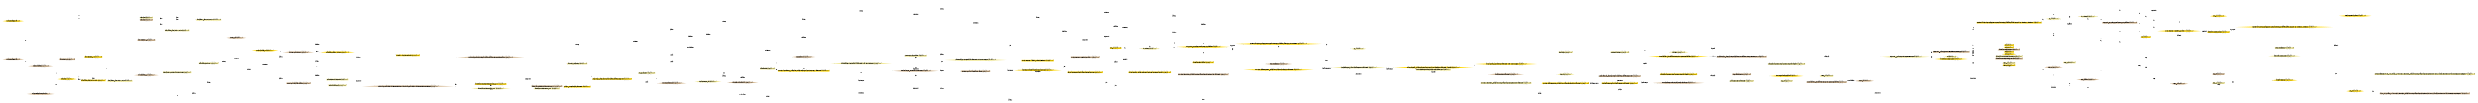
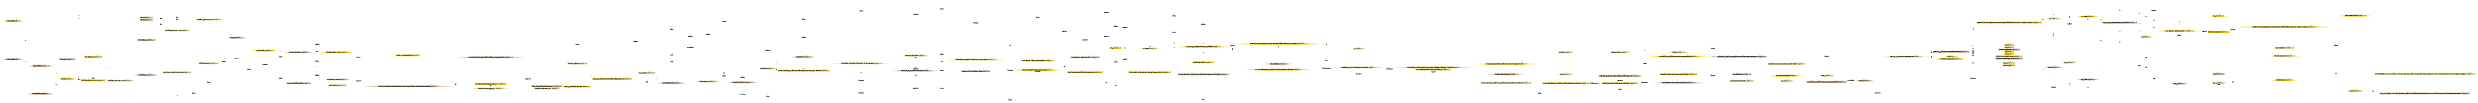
node "key < numberKeys@@@42@@@['0', '1', '0']": fillcolor khaki -> gold
